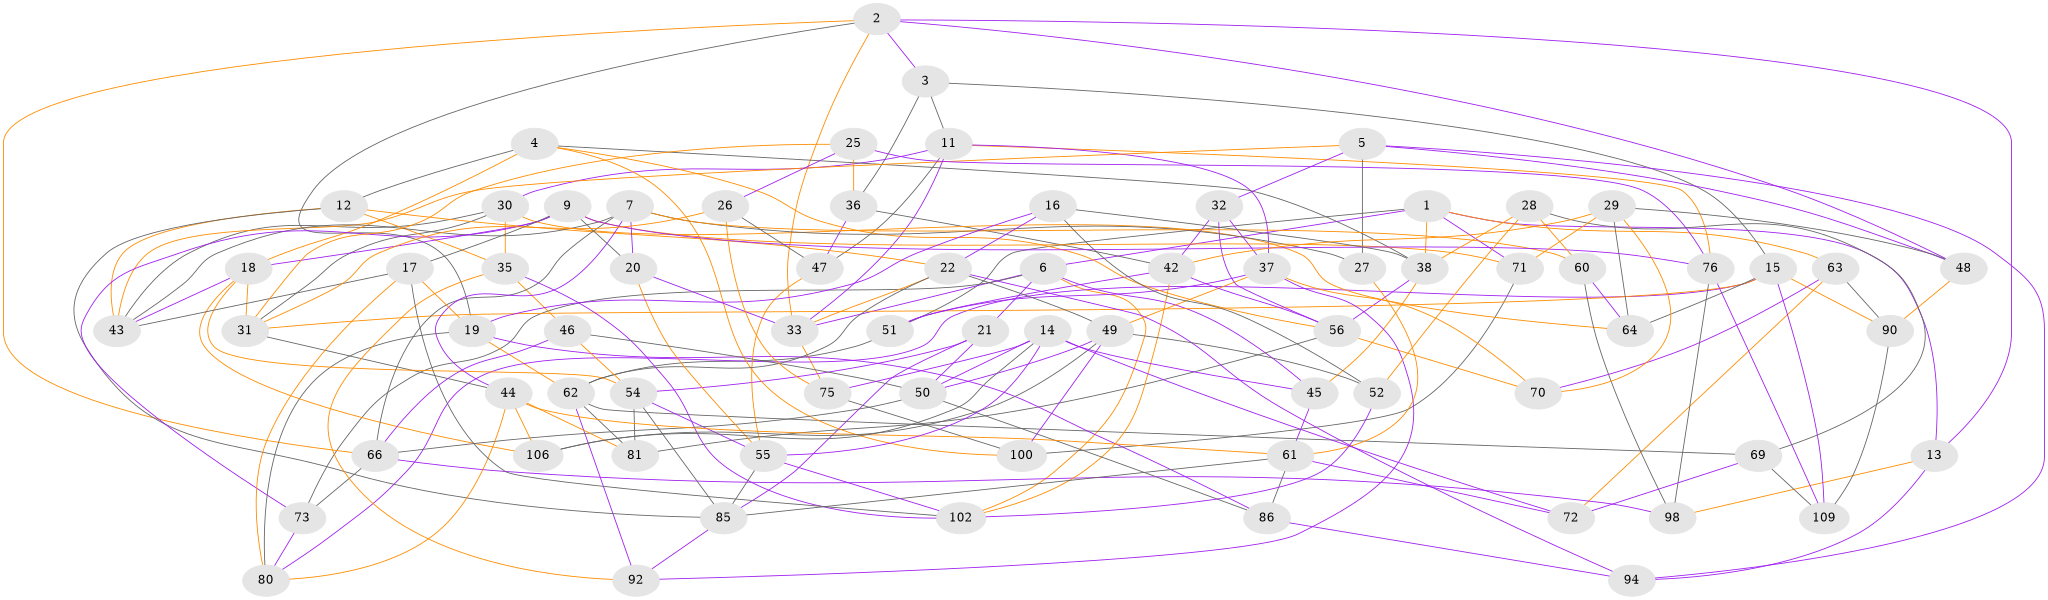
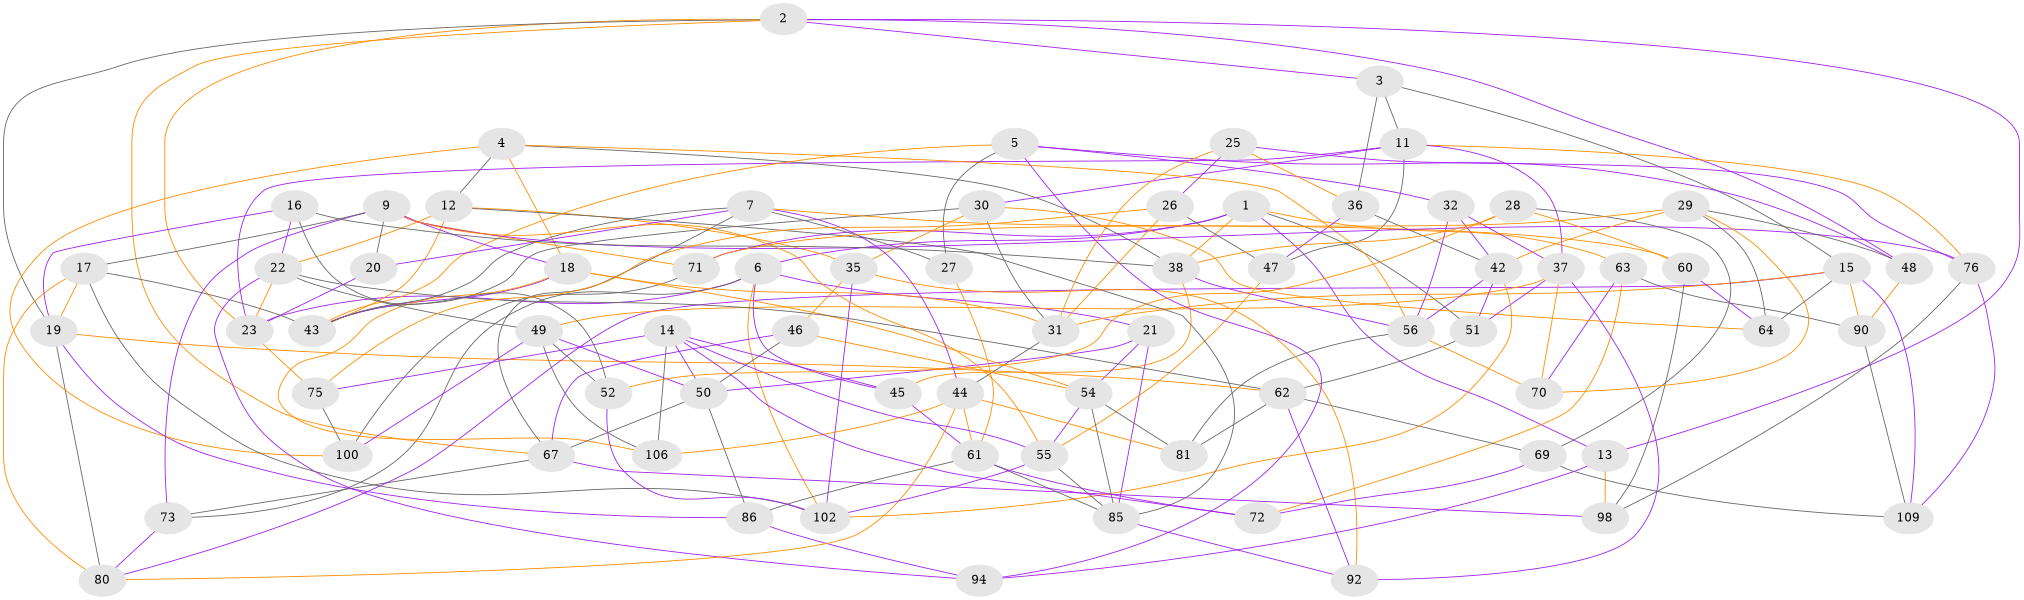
node "33": label "33" -> "23"
edge "20" -- "55": now "9" -- "55"
node "66": label "66" -> "67"
